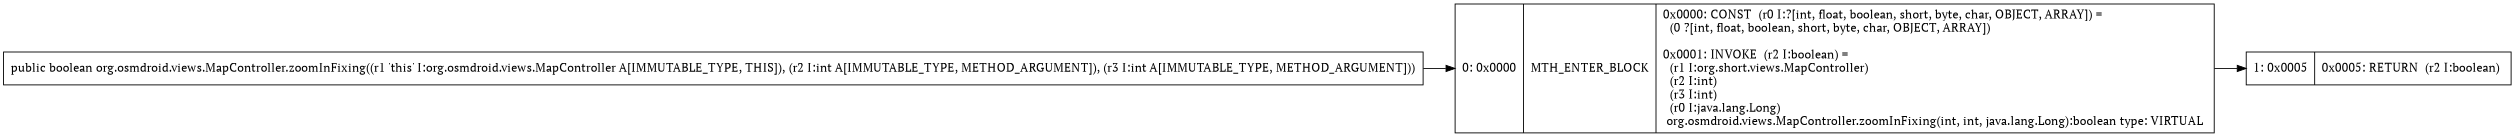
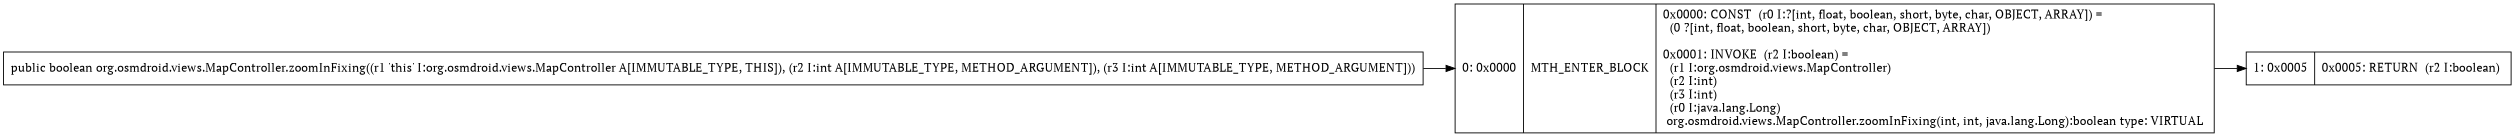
node "0: 0x0000": text "(r1 I:org.short.views.MapController)" -> "(r1 I:org.osmdroid.views.MapController)"
